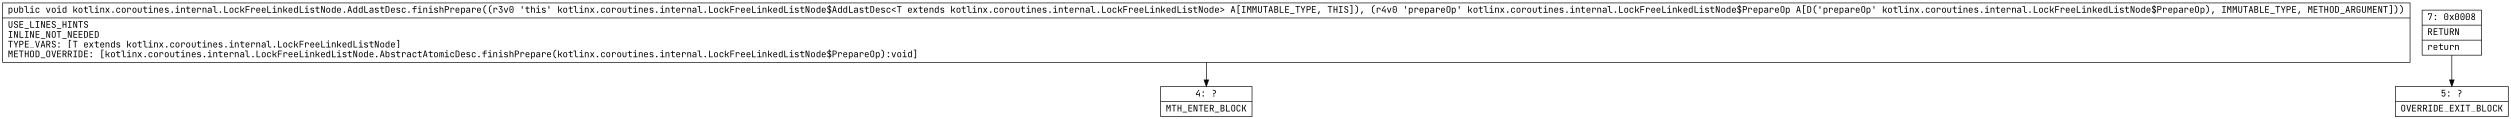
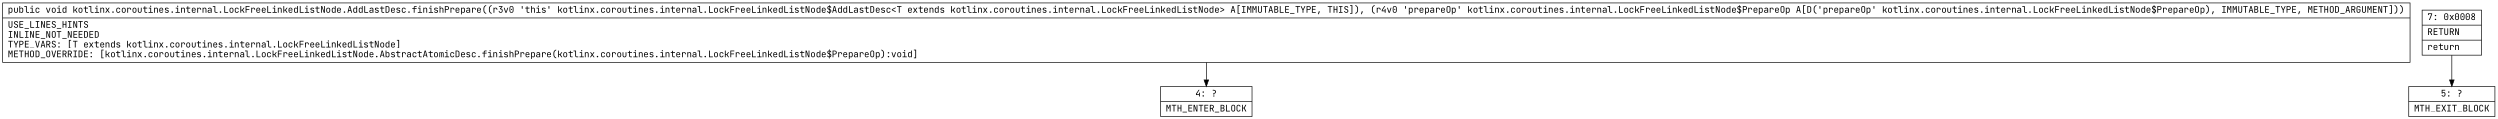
node "5: ?": text "OVERRIDE_EXIT_BLOCK" -> "MTH_EXIT_BLOCK"
